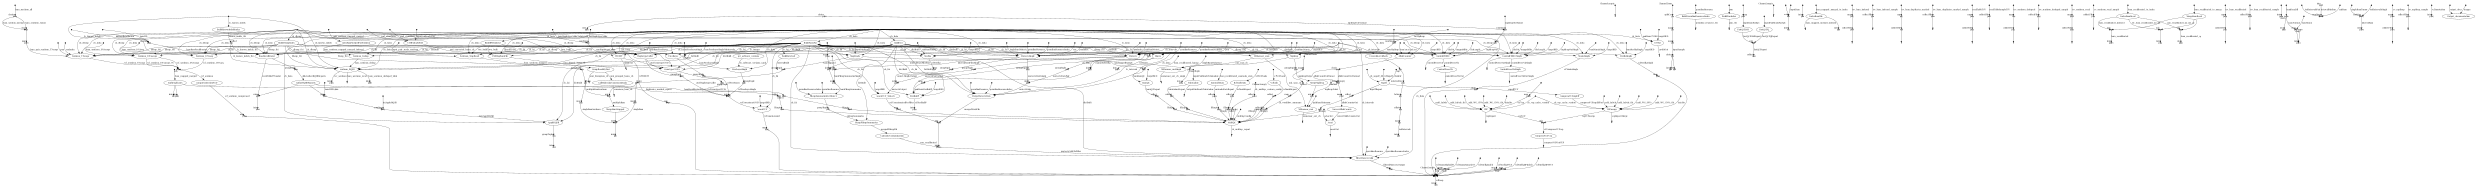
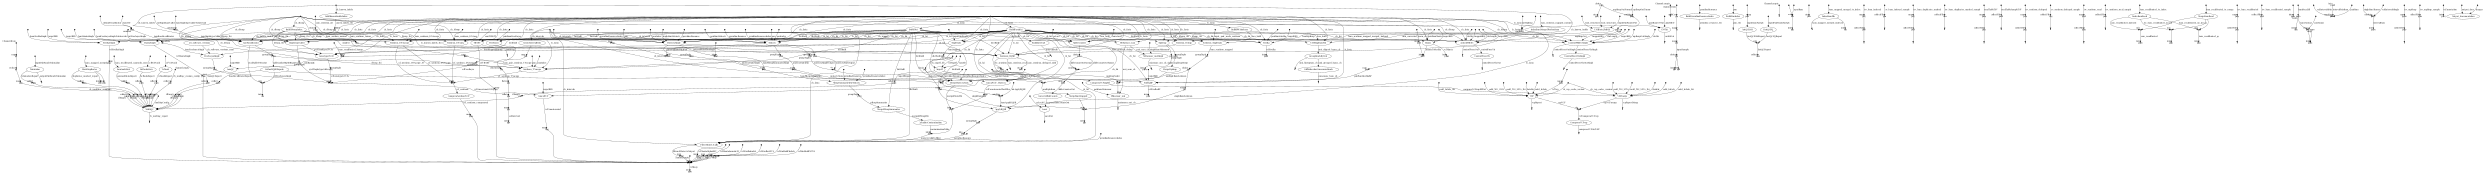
edge "BuildDbsnpIndex" -> "Sentieon_TNscope": now "p109 groupTuple" -> "Sentieon_TNscope"
edge "BuildDbsnpIndex" -> "Sentieon_BQSR": label "dbsnp_tbi" -> "dataDir"
edge "CalculateContamination" -> "p260 join": label "bam_recalibrated" -> "contaminationTable"
